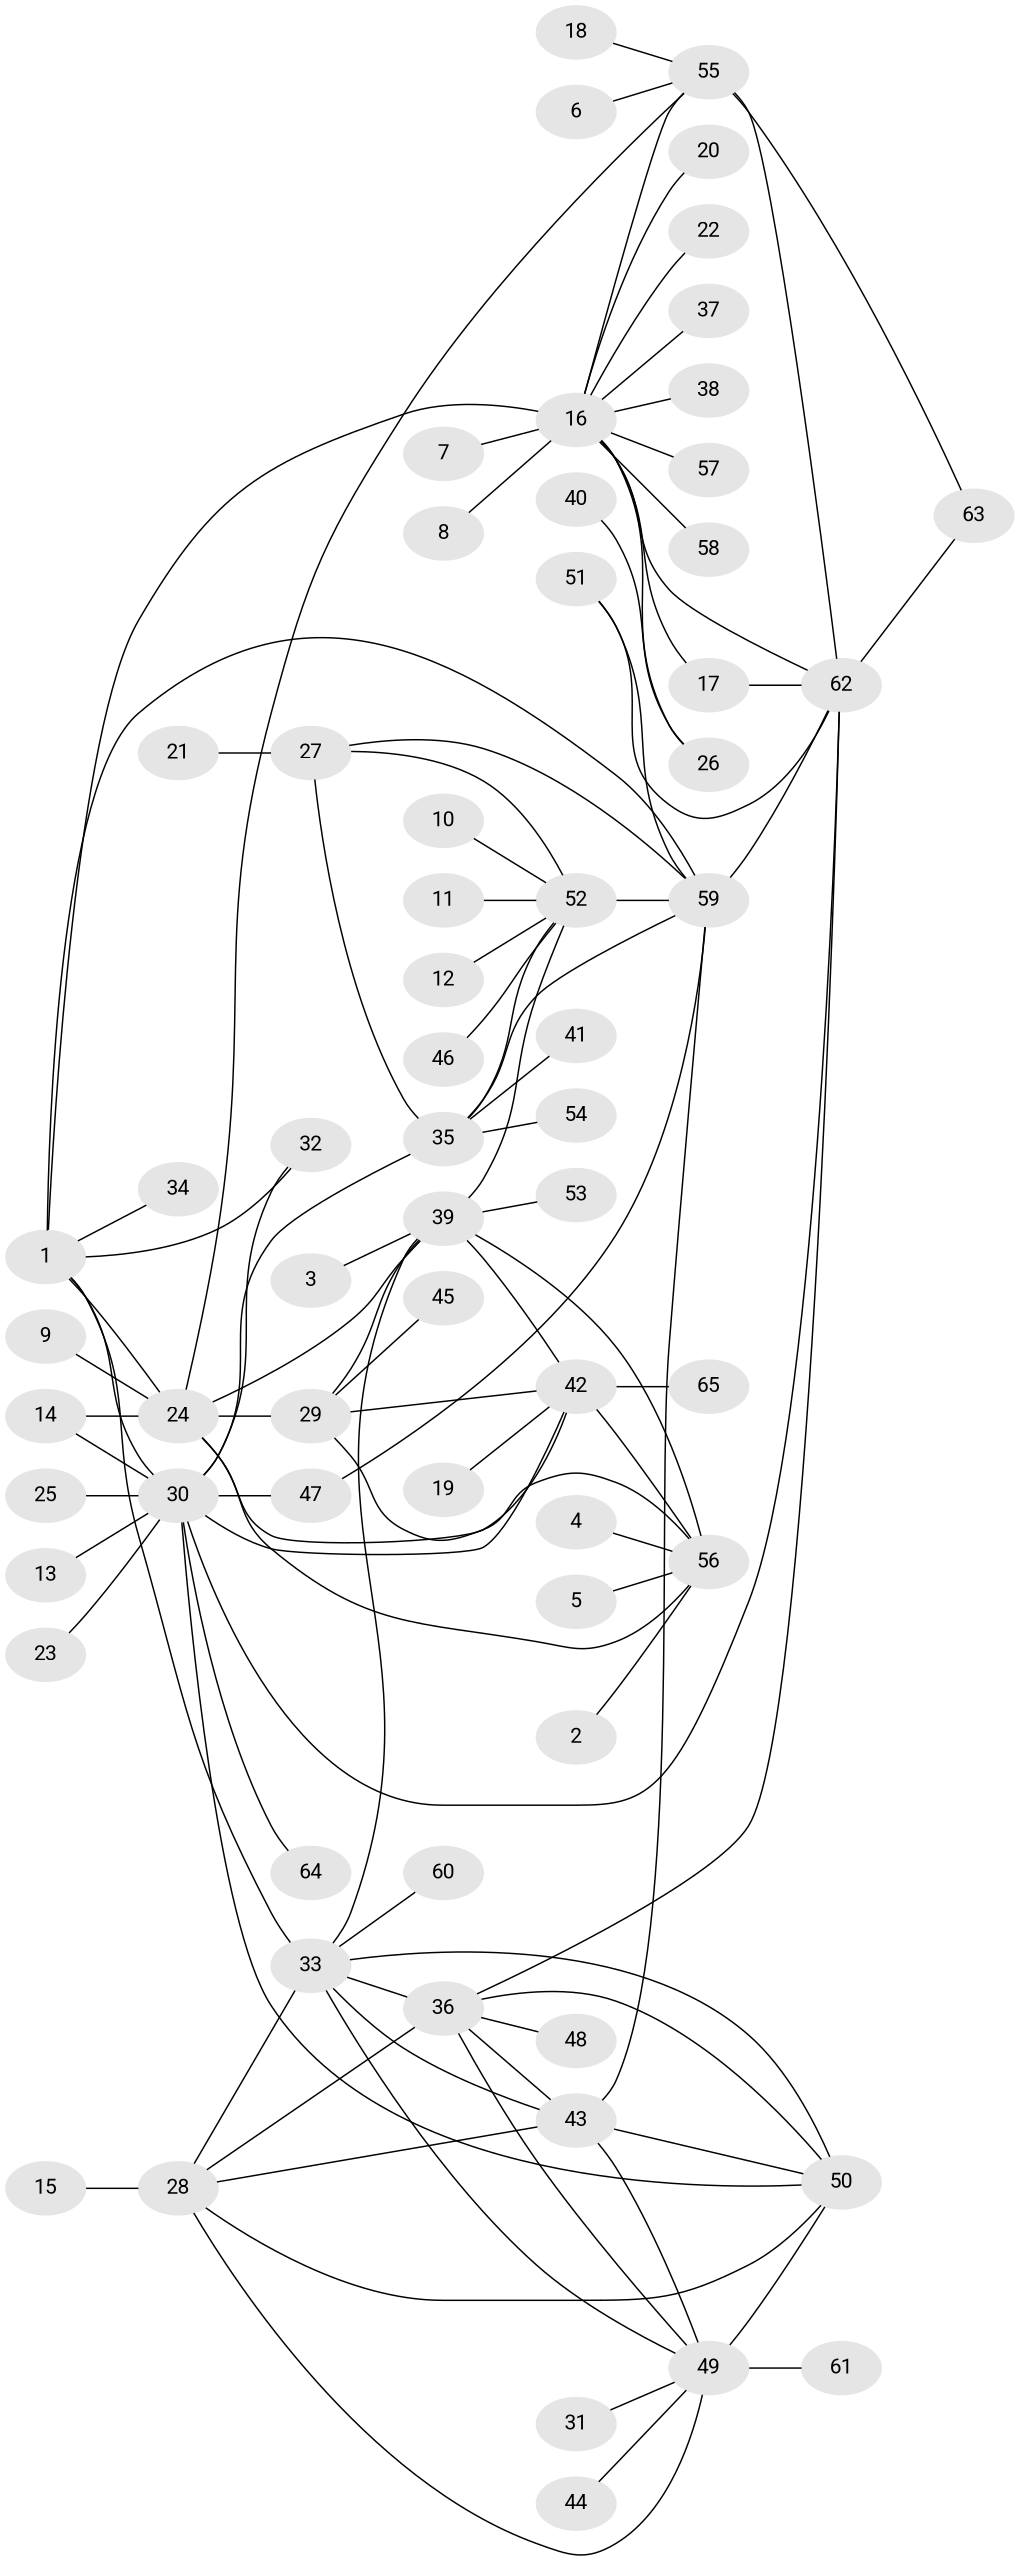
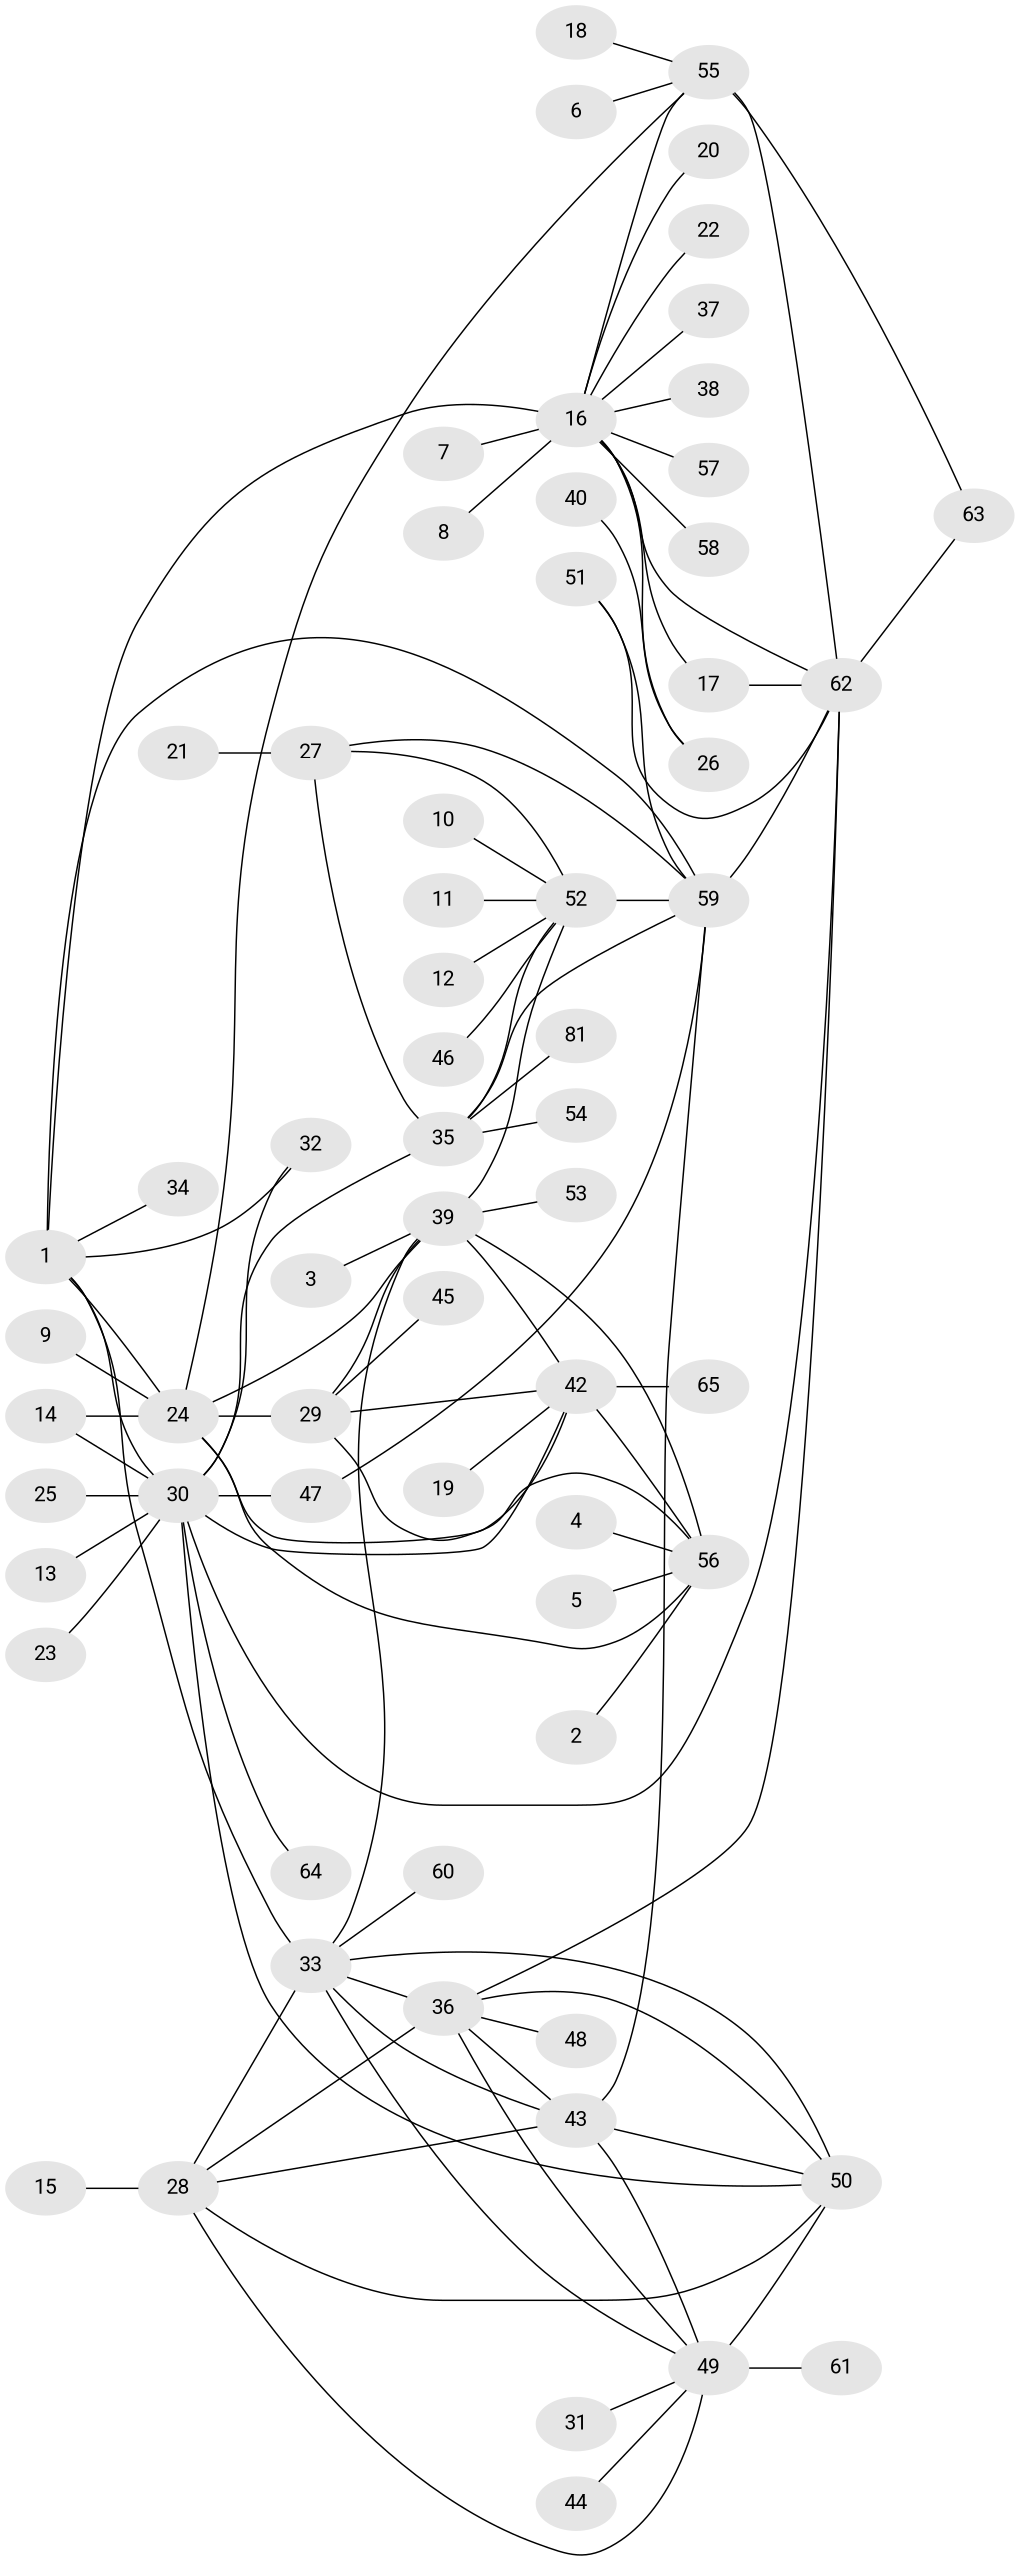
node "41": label "41" -> "81"
